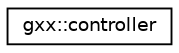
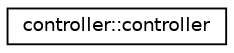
node "gxx::controller": label "gxx::controller" -> "controller::controller"
